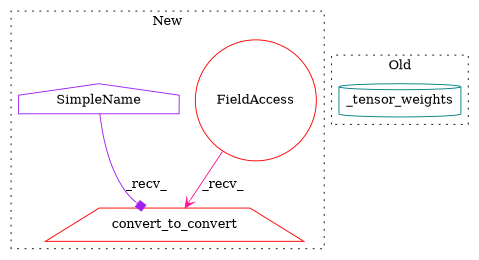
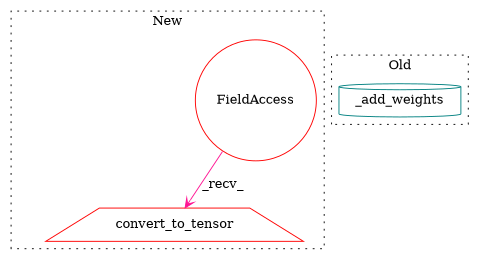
node "SimpleName": removed
node "_tensor_weights": label "_tensor_weights" -> "_add_weights"
node "convert_to_convert": label "convert_to_convert" -> "convert_to_tensor"
